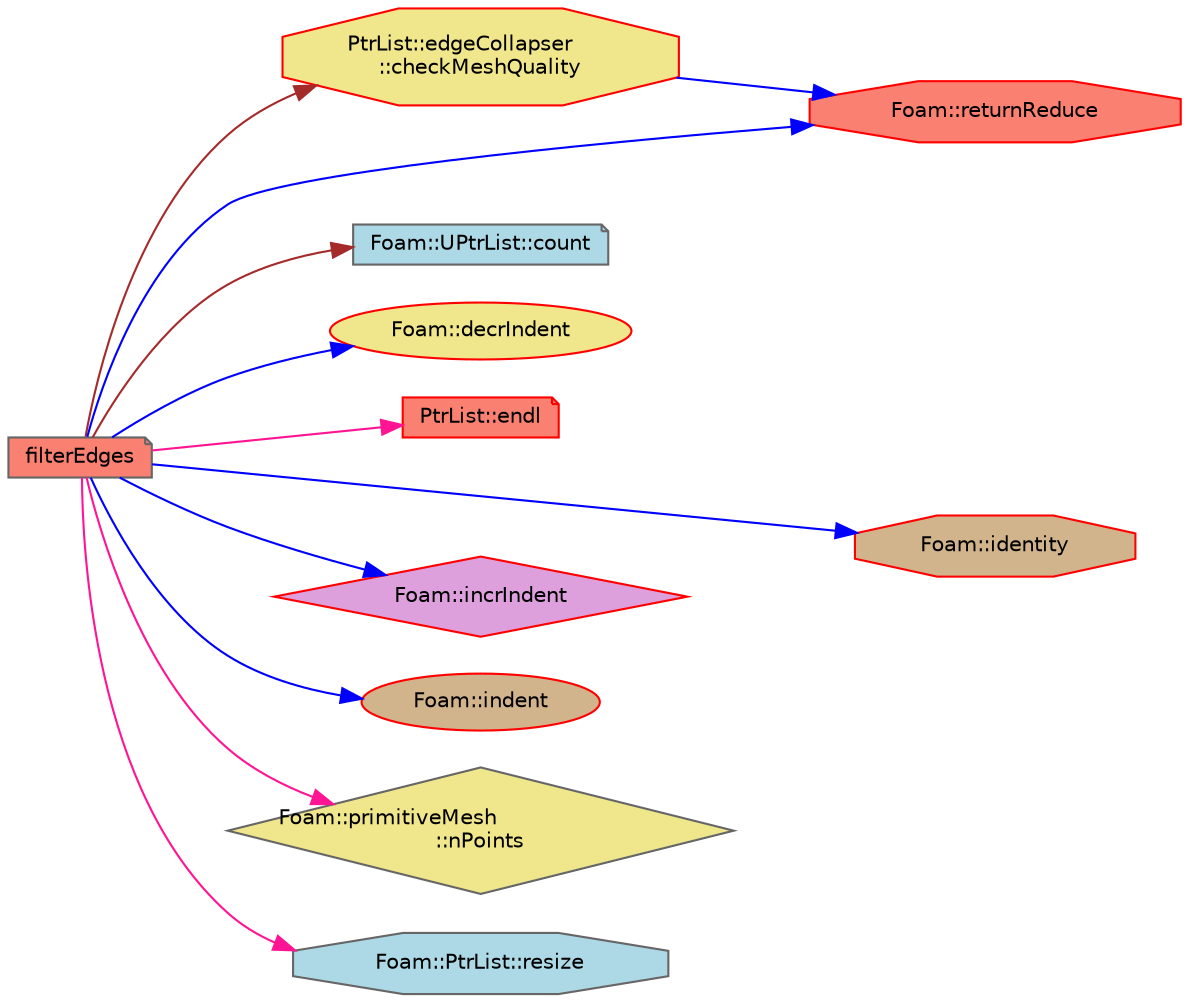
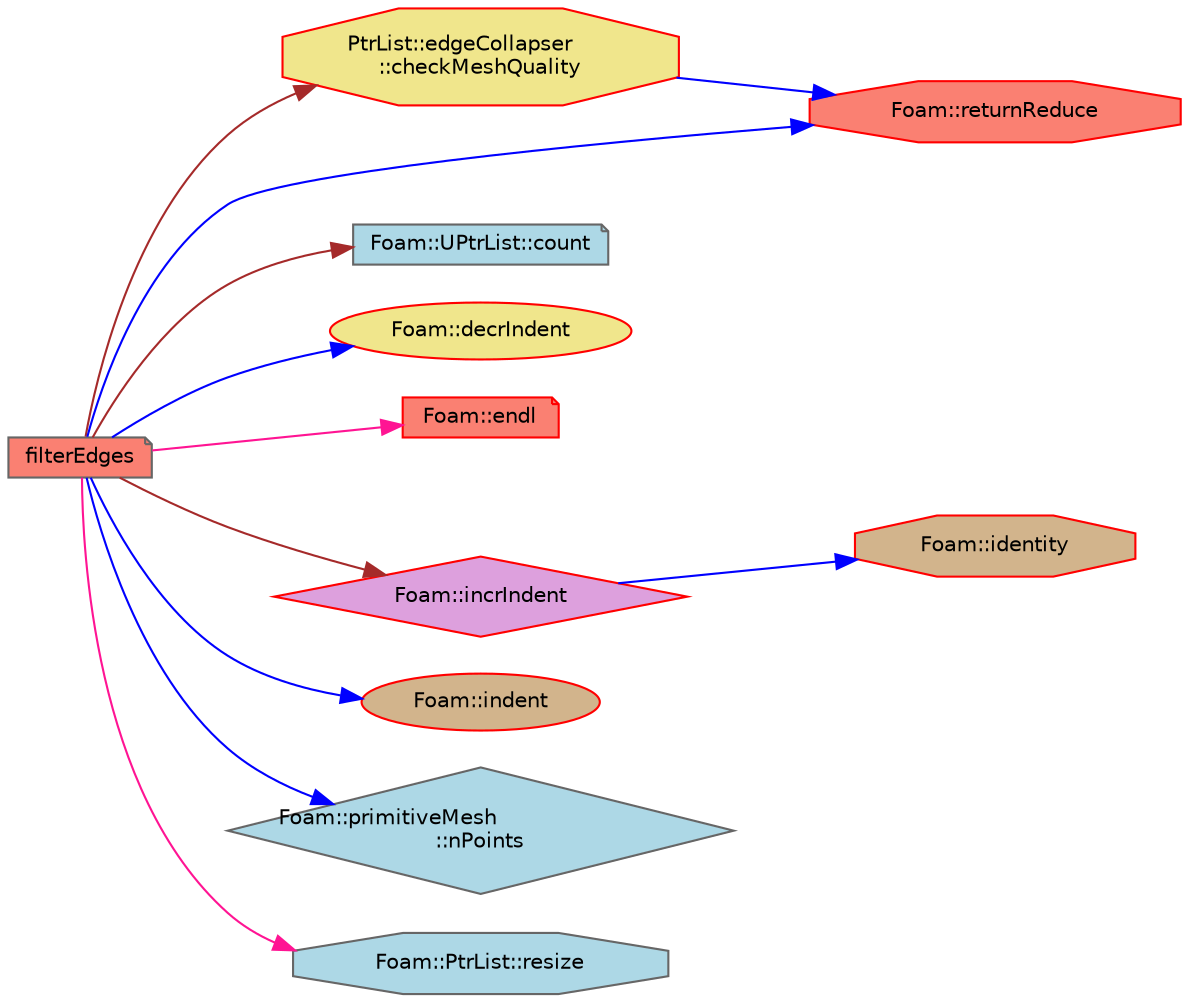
node "PtrList::endl": label "PtrList::endl" -> "Foam::endl"
edge "filterEdges" -> "Foam::identity": now "Foam::incrIndent" -> "Foam::identity"
edge "filterEdges" -> "Foam::incrIndent": color blue -> brown
edge "filterEdges" -> "Foam::primitiveMesh ::nPoints": color deeppink -> blue
node "Foam::primitiveMesh ::nPoints": fillcolor khaki -> lightblue
